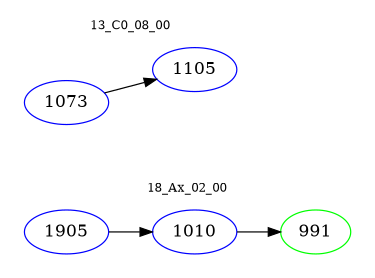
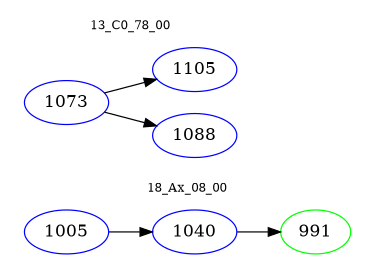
cluster "13_C0_08_00": label "13_C0_08_00" -> "13_C0_78_00"
node "1088": added
cluster "18_Ax_02_00": label "18_Ax_02_00" -> "18_Ax_08_00"
node "1905": label "1905" -> "1005"
node "1010": label "1010" -> "1040"
